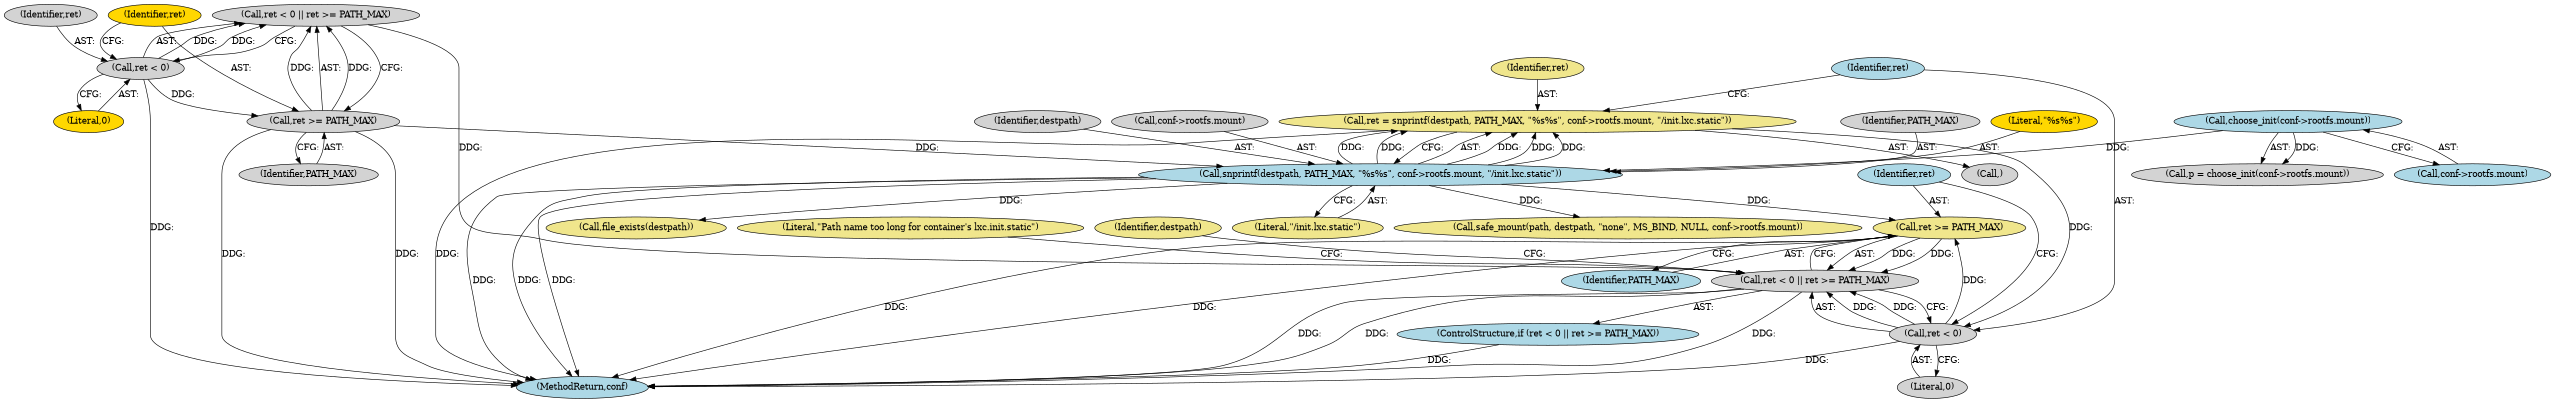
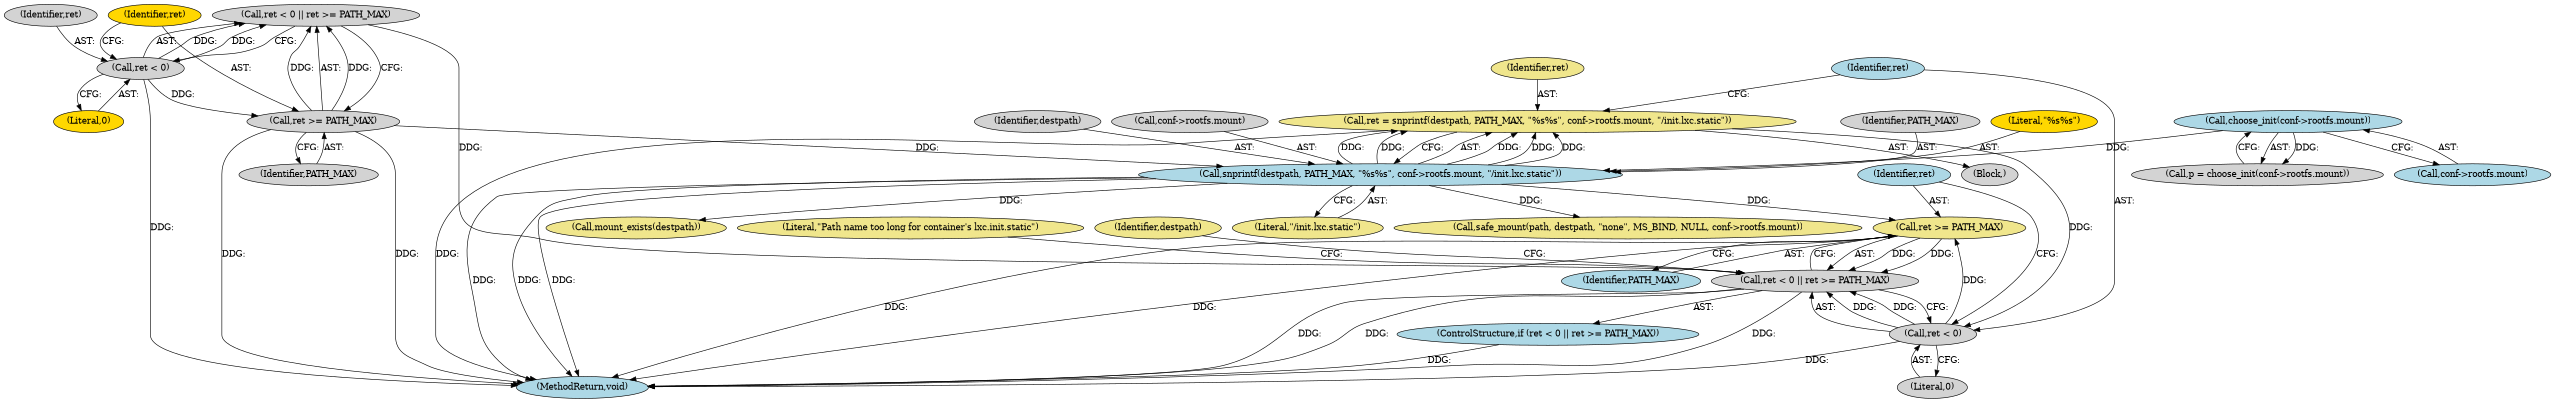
edge "(Call,p = choose_init(conf->rootfs.mount))" -> "(Call,choose_init(conf->rootfs.mount))": added, label "CFG:"
node "(Call,)": label "(Call,)" -> "(Block,)"
node "(Call,file_exists(destpath))": label "(Call,file_exists(destpath))" -> "(Call,mount_exists(destpath))"
node "(MethodReturn,conf)": label "(MethodReturn,conf)" -> "(MethodReturn,void)"
